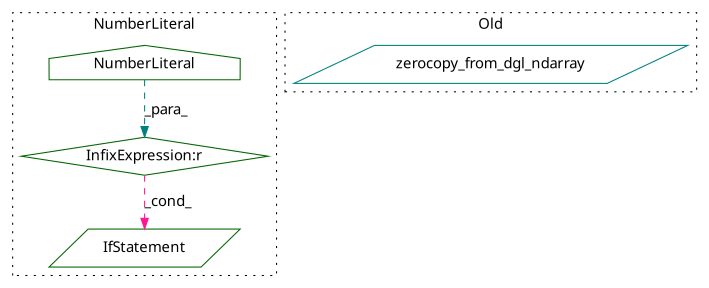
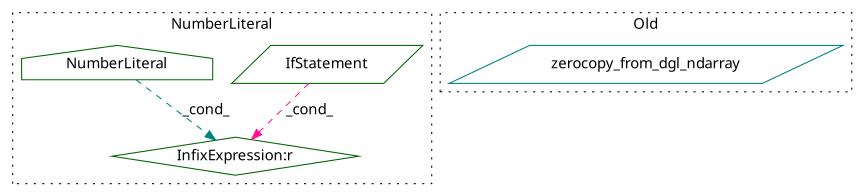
edge "NumberLiteral" -> "InfixExpression:r": label "_para_" -> "_cond_"
edge "InfixExpression:r" -> "IfStatement": reversed
